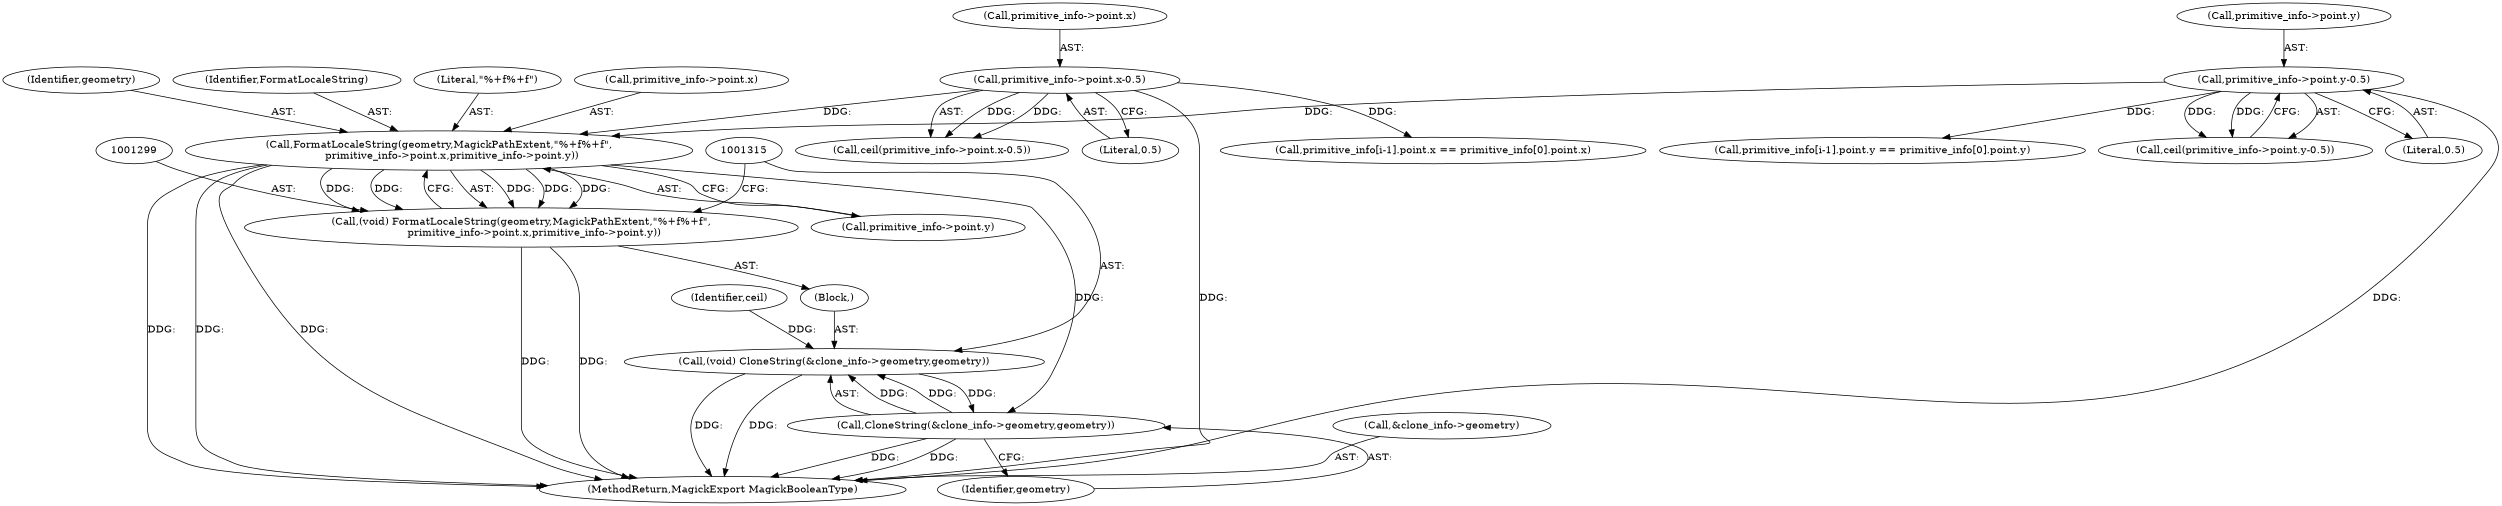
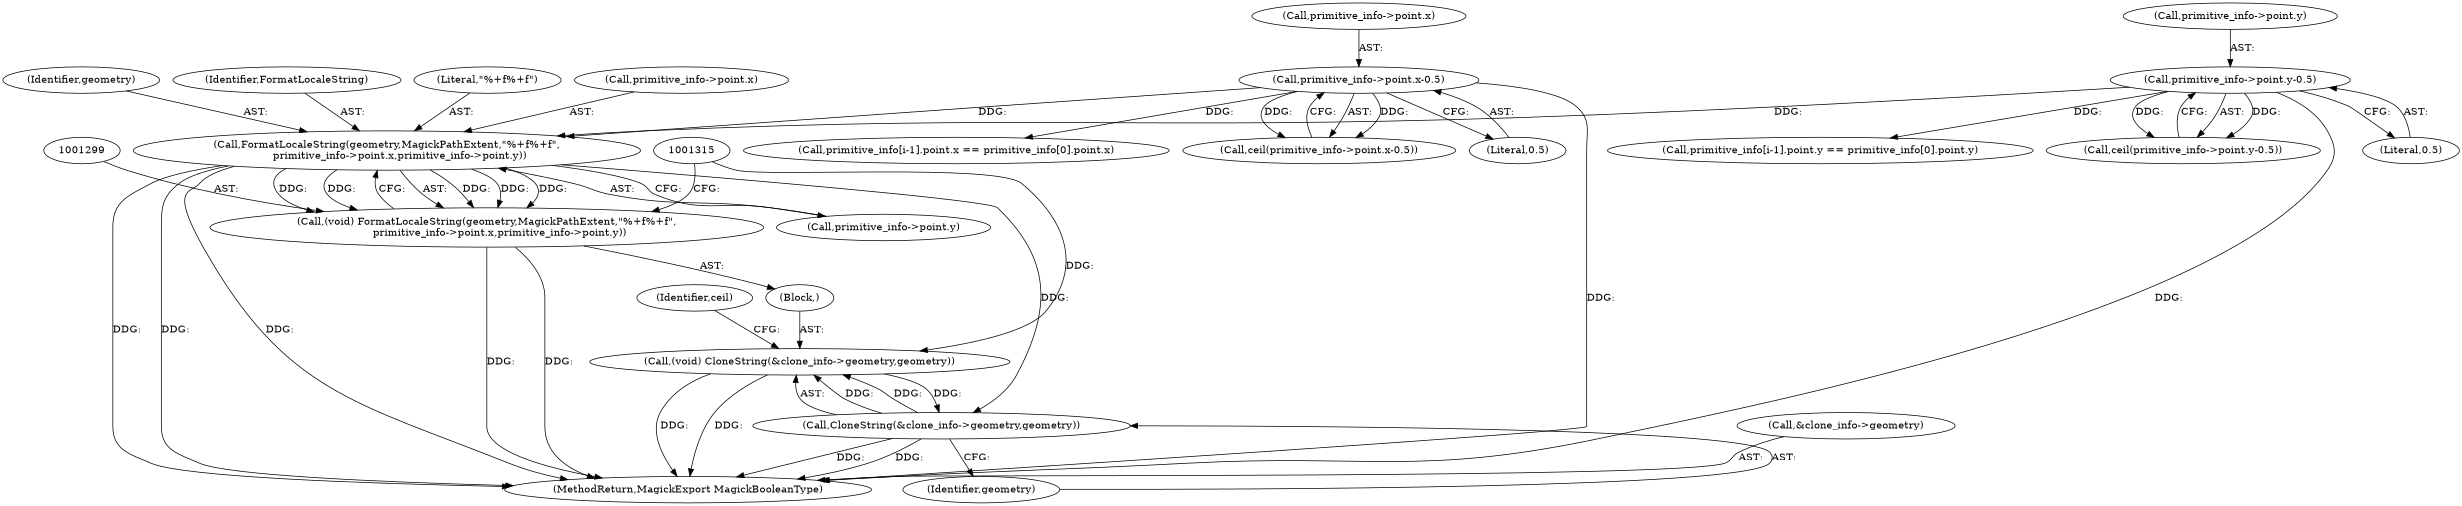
edge "(Call,ceil(primitive_info->point.x-0.5))" -> "(Call,primitive_info->point.x-0.5)": added, label "CFG:"
edge "1001315" -> "(Call,(void) CloneString(&clone_info->geometry,geometry))": label "AST: " -> "DDG: "
edge "(Identifier,ceil)" -> "(Call,(void) CloneString(&clone_info->geometry,geometry))": label "DDG: " -> "CFG: "
